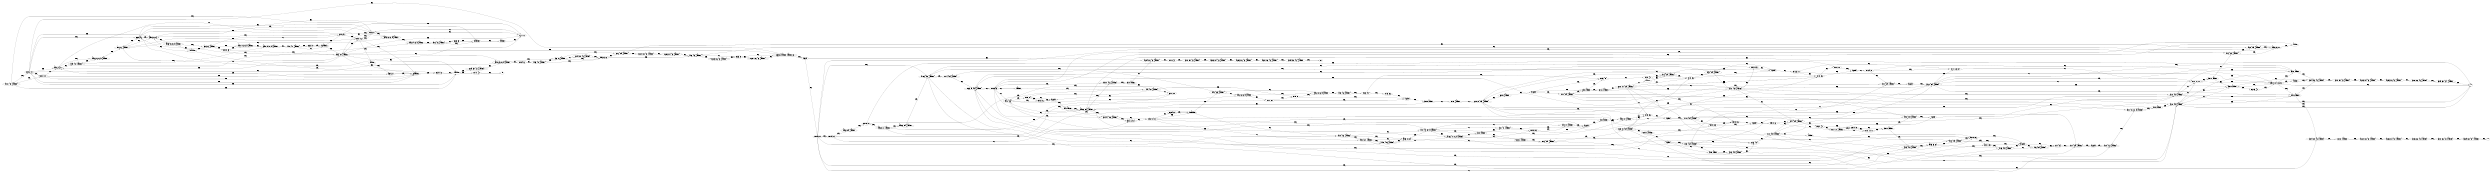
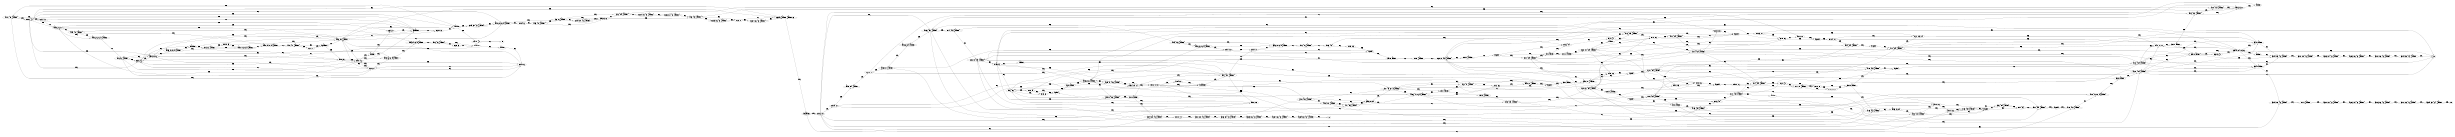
node "b.eq cbz": label "b.eq cbz" -> "b.eq address"
edge "b.ne address" -> "ldr x2 , [ x25 , # address ]": now "b.ne address" -> "ldr x7 , [ x21 , # address ]"
node "cmp x19 , x27": label "cmp x19 , x27" -> "lsr x19 , x27"
